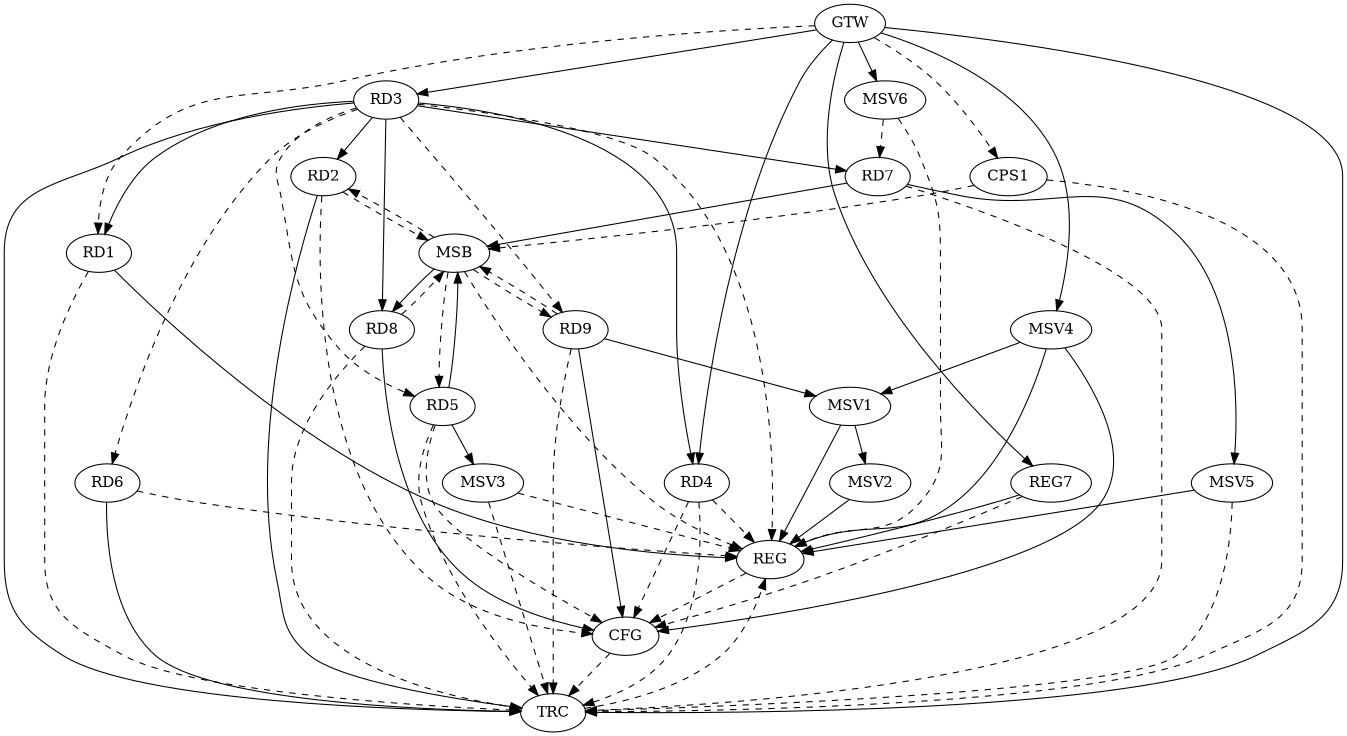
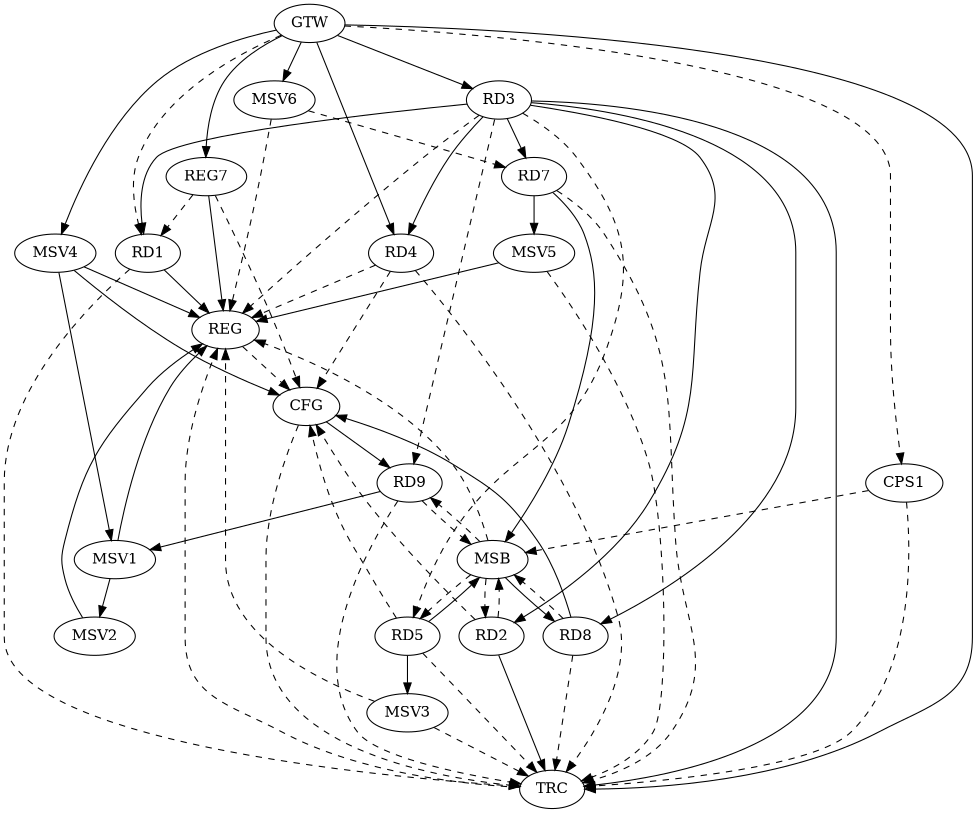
edge "REG7" -> "RD1": added
edge "RD9" -> "CFG": reversed
node "RD6": removed
